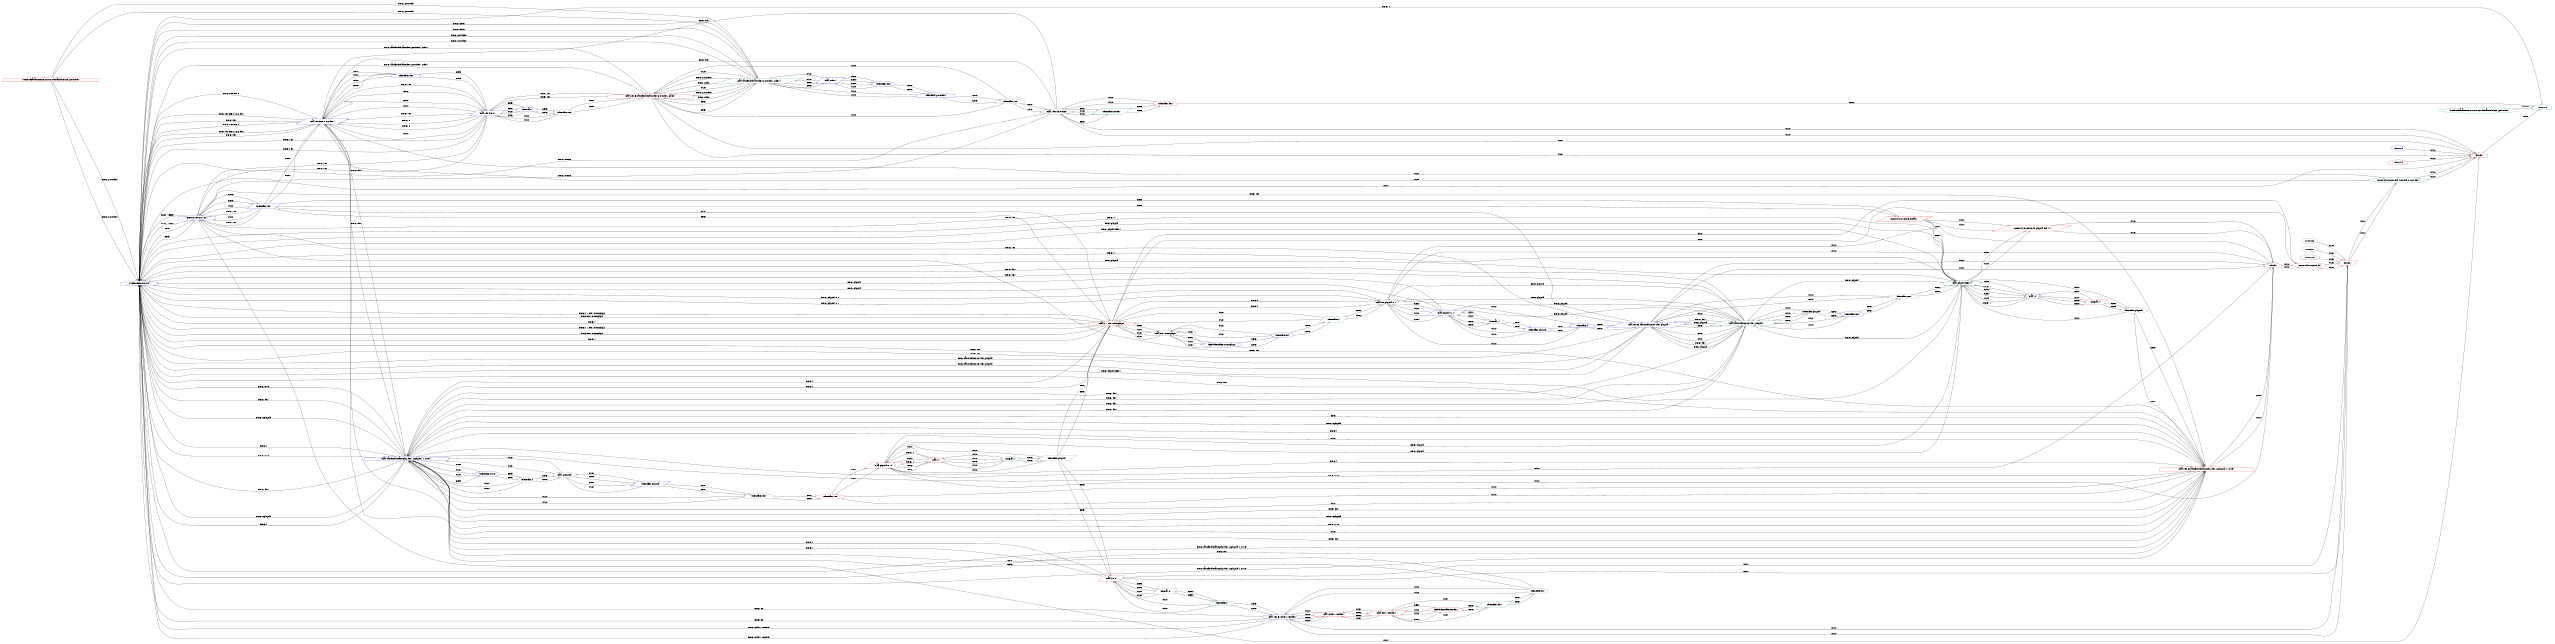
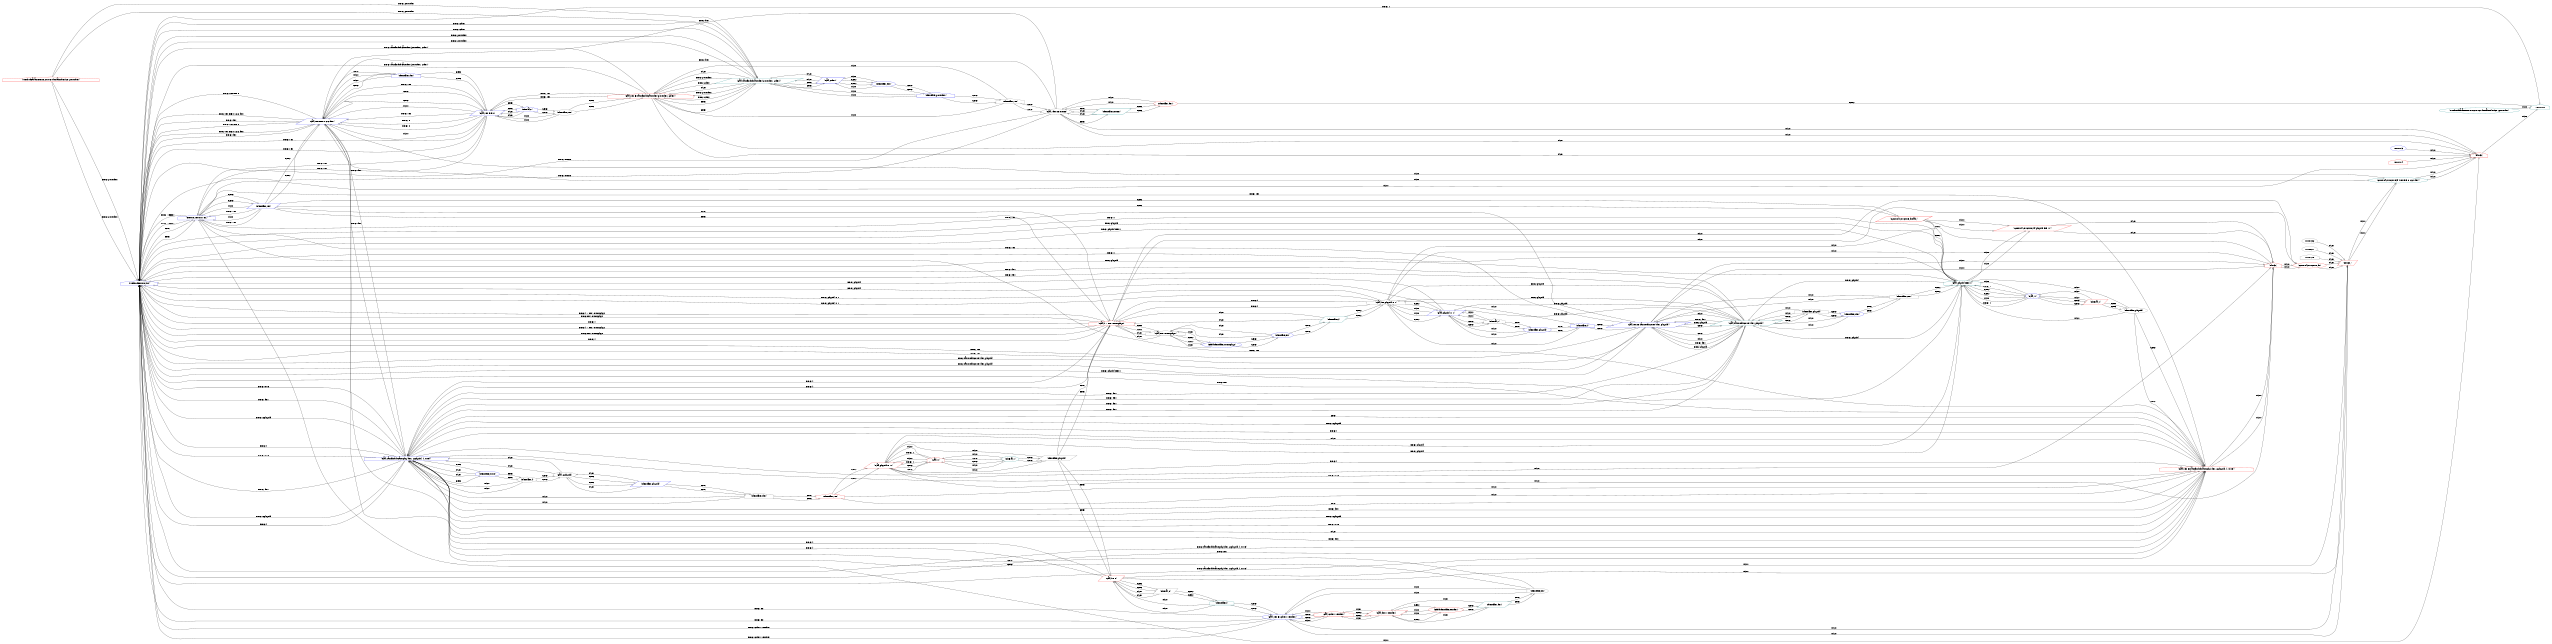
edge "(MethodParameterOut,struct domain_device *port_dev)" -> "1000100": label "NULL: " -> "AST: "
